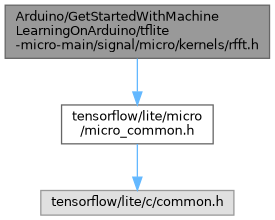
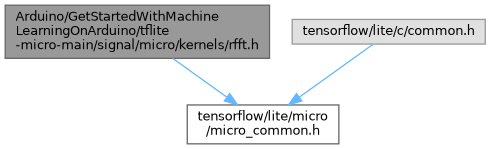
edge "tensorflow/lite/micro /micro_common.h" -> "tensorflow/lite/c/common.h": reversed
